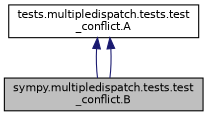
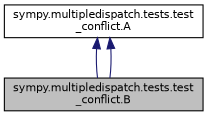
node "tests.multipledispatch.tests.test _conflict.A": label "tests.multipledispatch.tests.test _conflict.A" -> "sympy.multipledispatch.tests.test _conflict.A"
